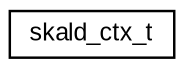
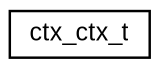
node "skald_ctx_t": label "skald_ctx_t" -> "ctx_ctx_t"
